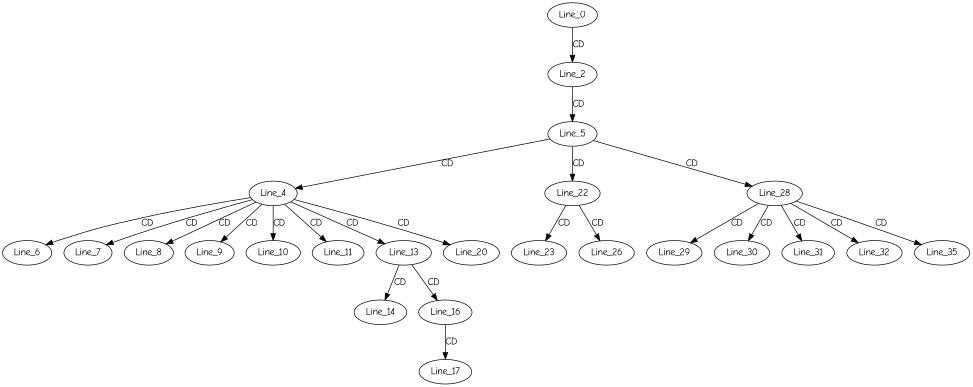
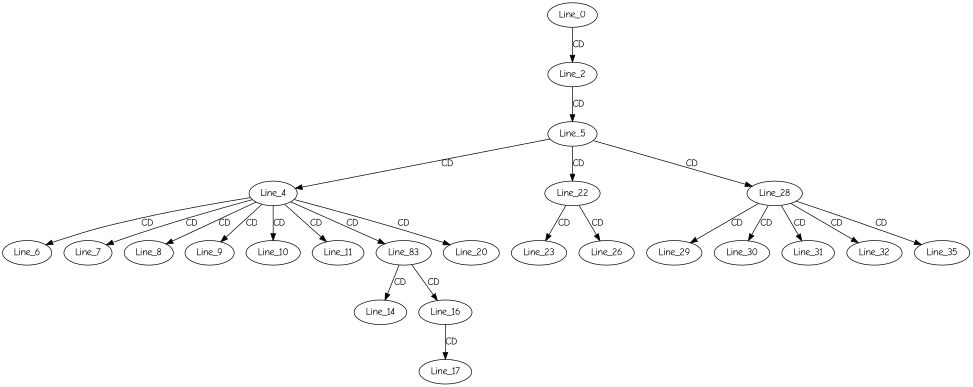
node "Line_13": label "Line_13" -> "Line_83"
